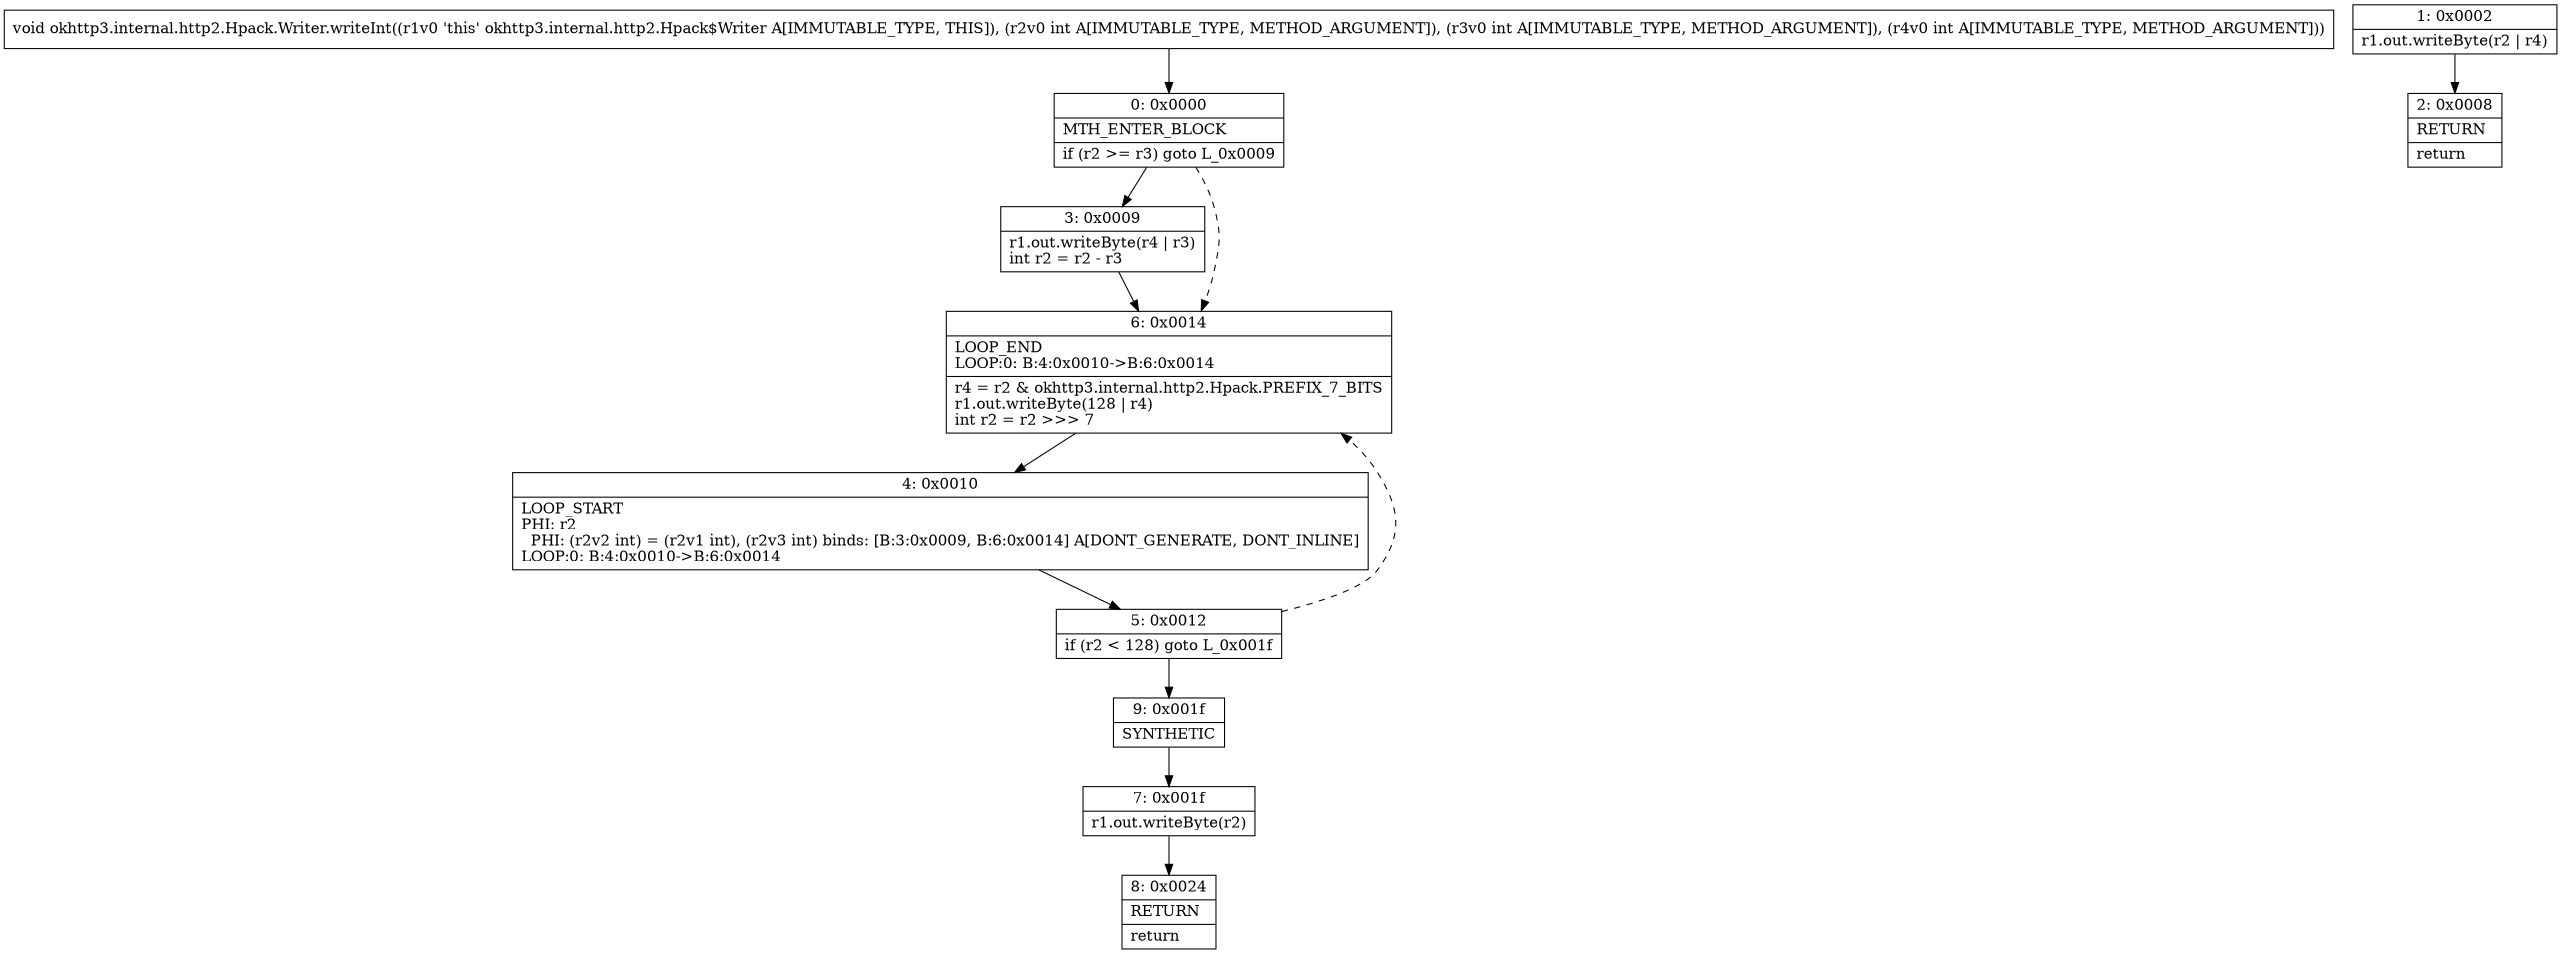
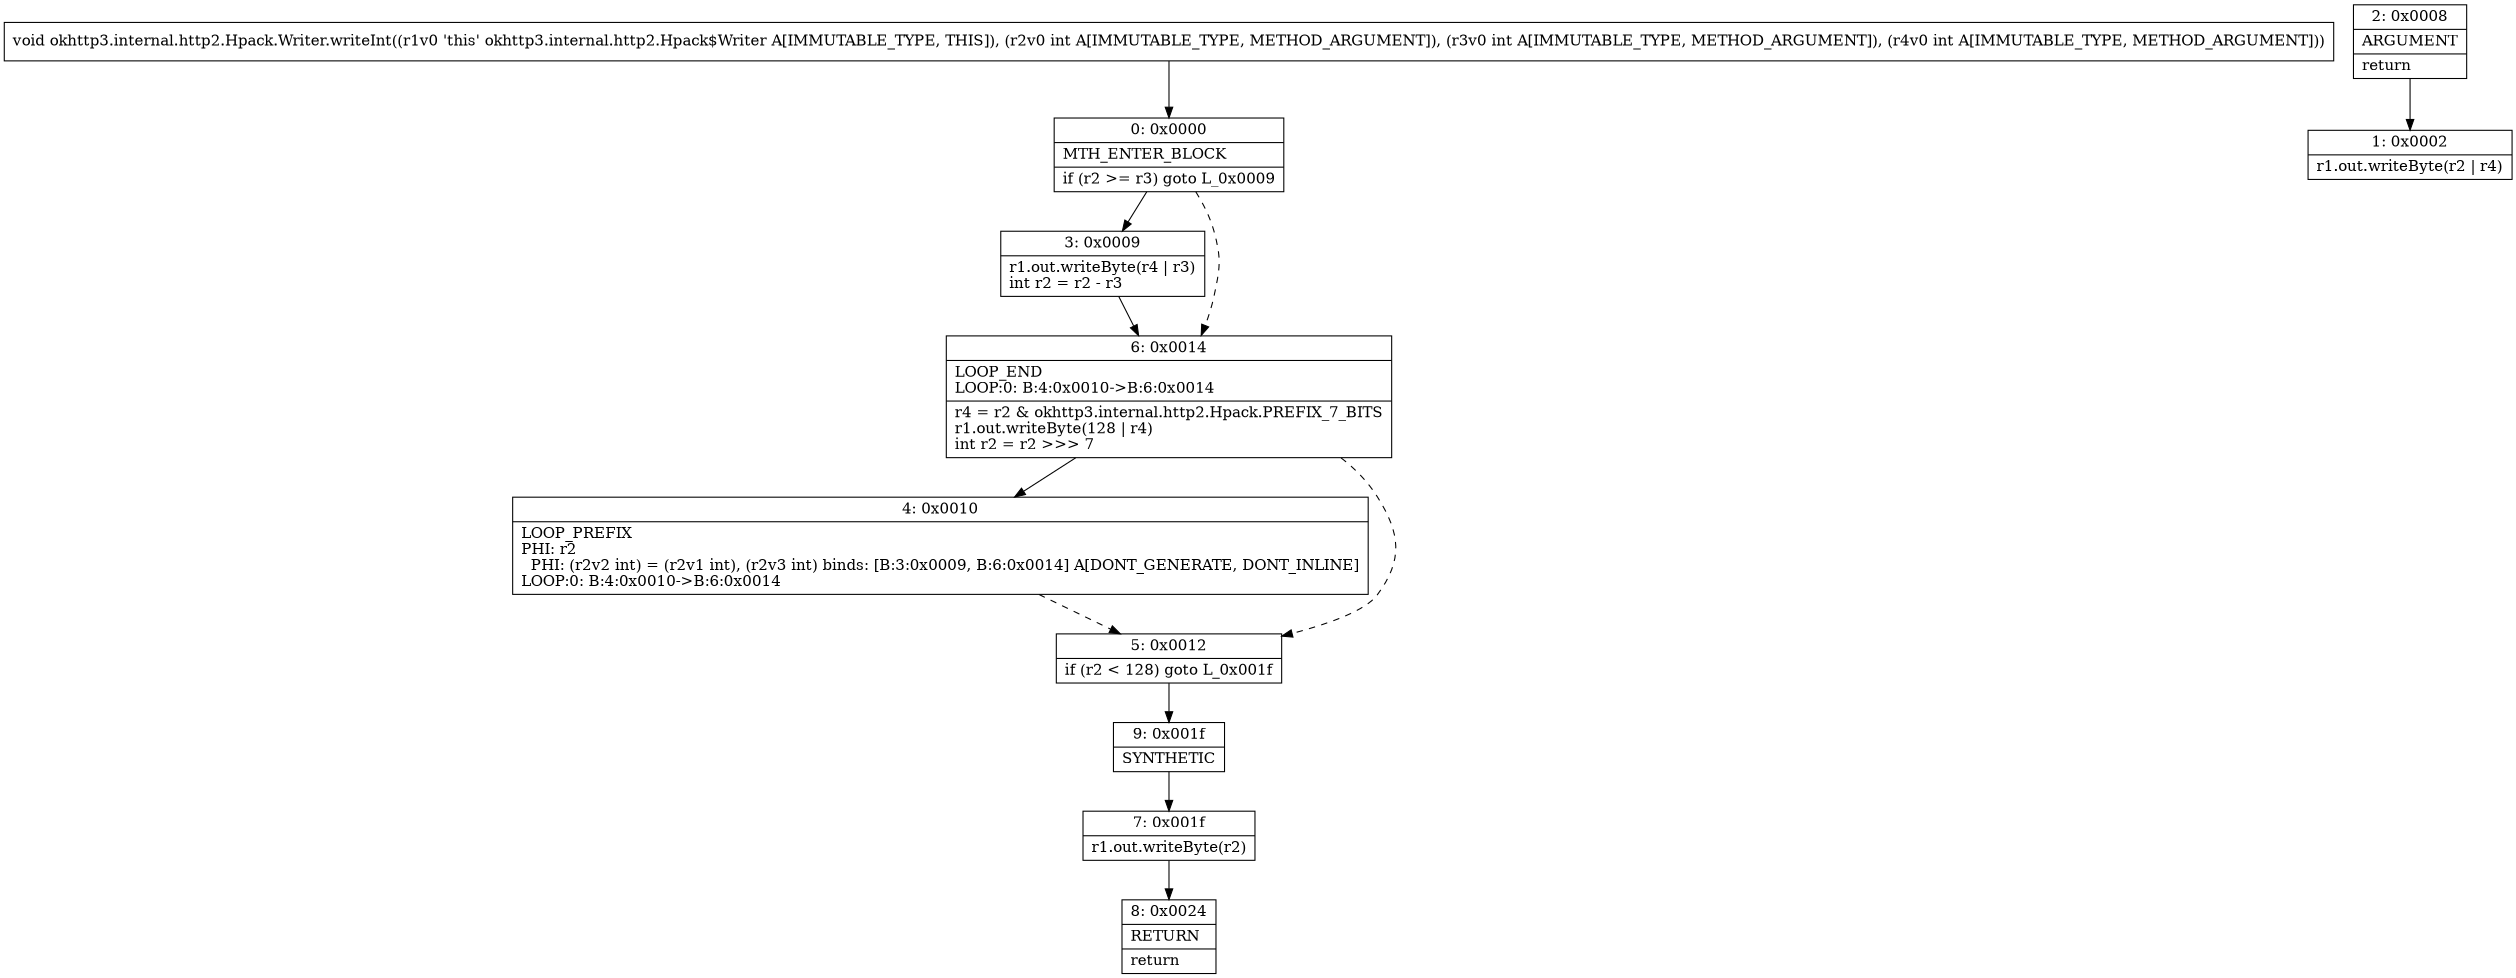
edge "1: 0x0002" -> "2: 0x0008": reversed
node "2: 0x0008": text "RETURN" -> "ARGUMENT"
node "4: 0x0010": text "LOOP_START" -> "LOOP_PREFIX"
edge "5: 0x0012" -> "6: 0x0014": reversed
edge "4: 0x0010" -> "5: 0x0012": style solid -> dashed
